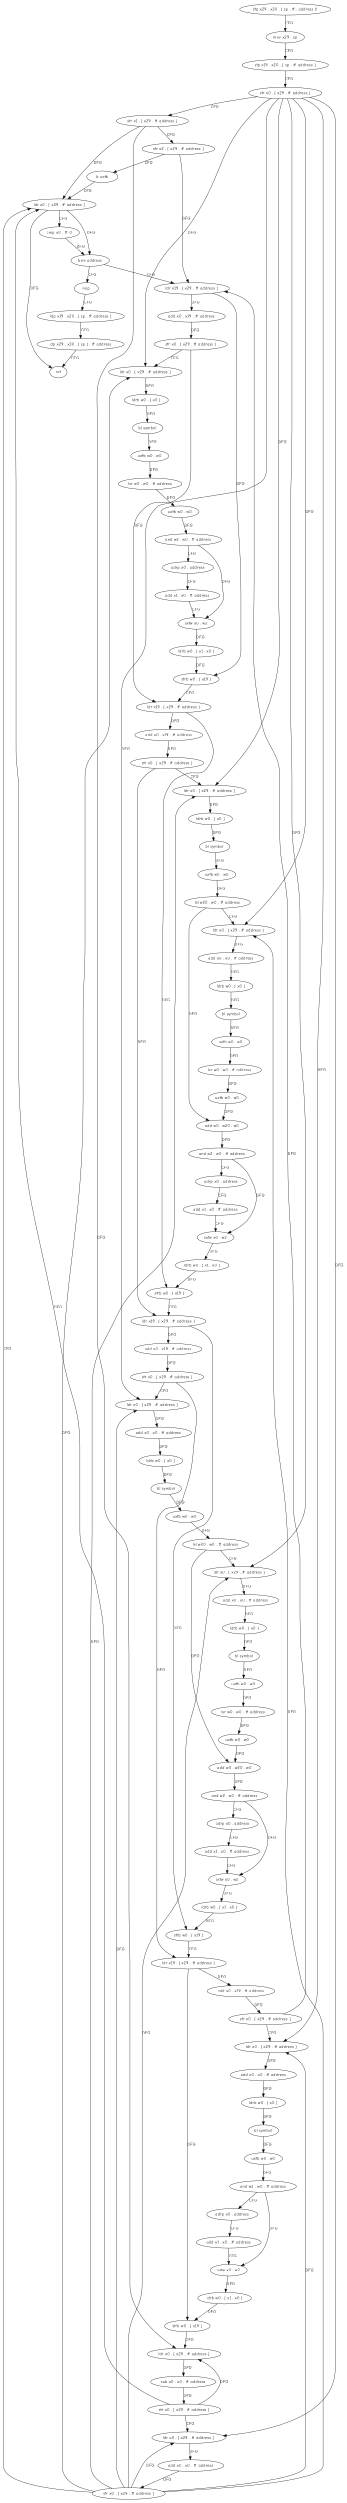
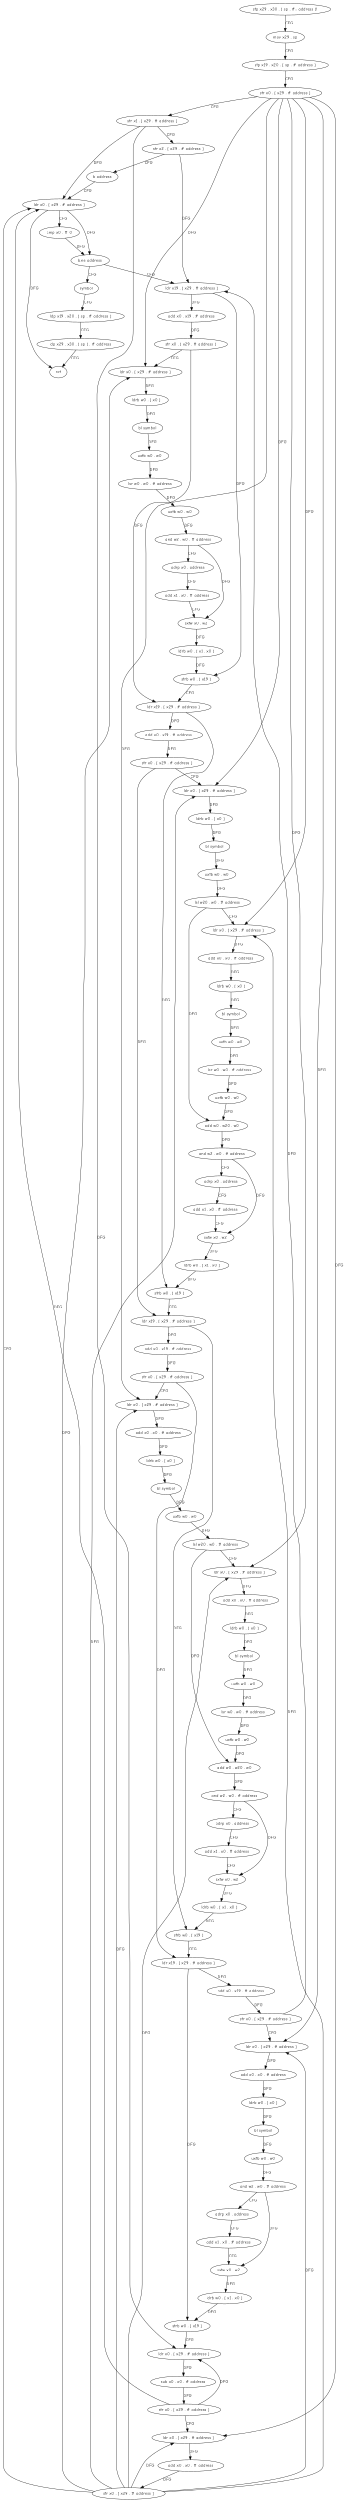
node "b uxtb": label "b uxtb" -> "b address"
node "nop": label "nop" -> "symbol"
